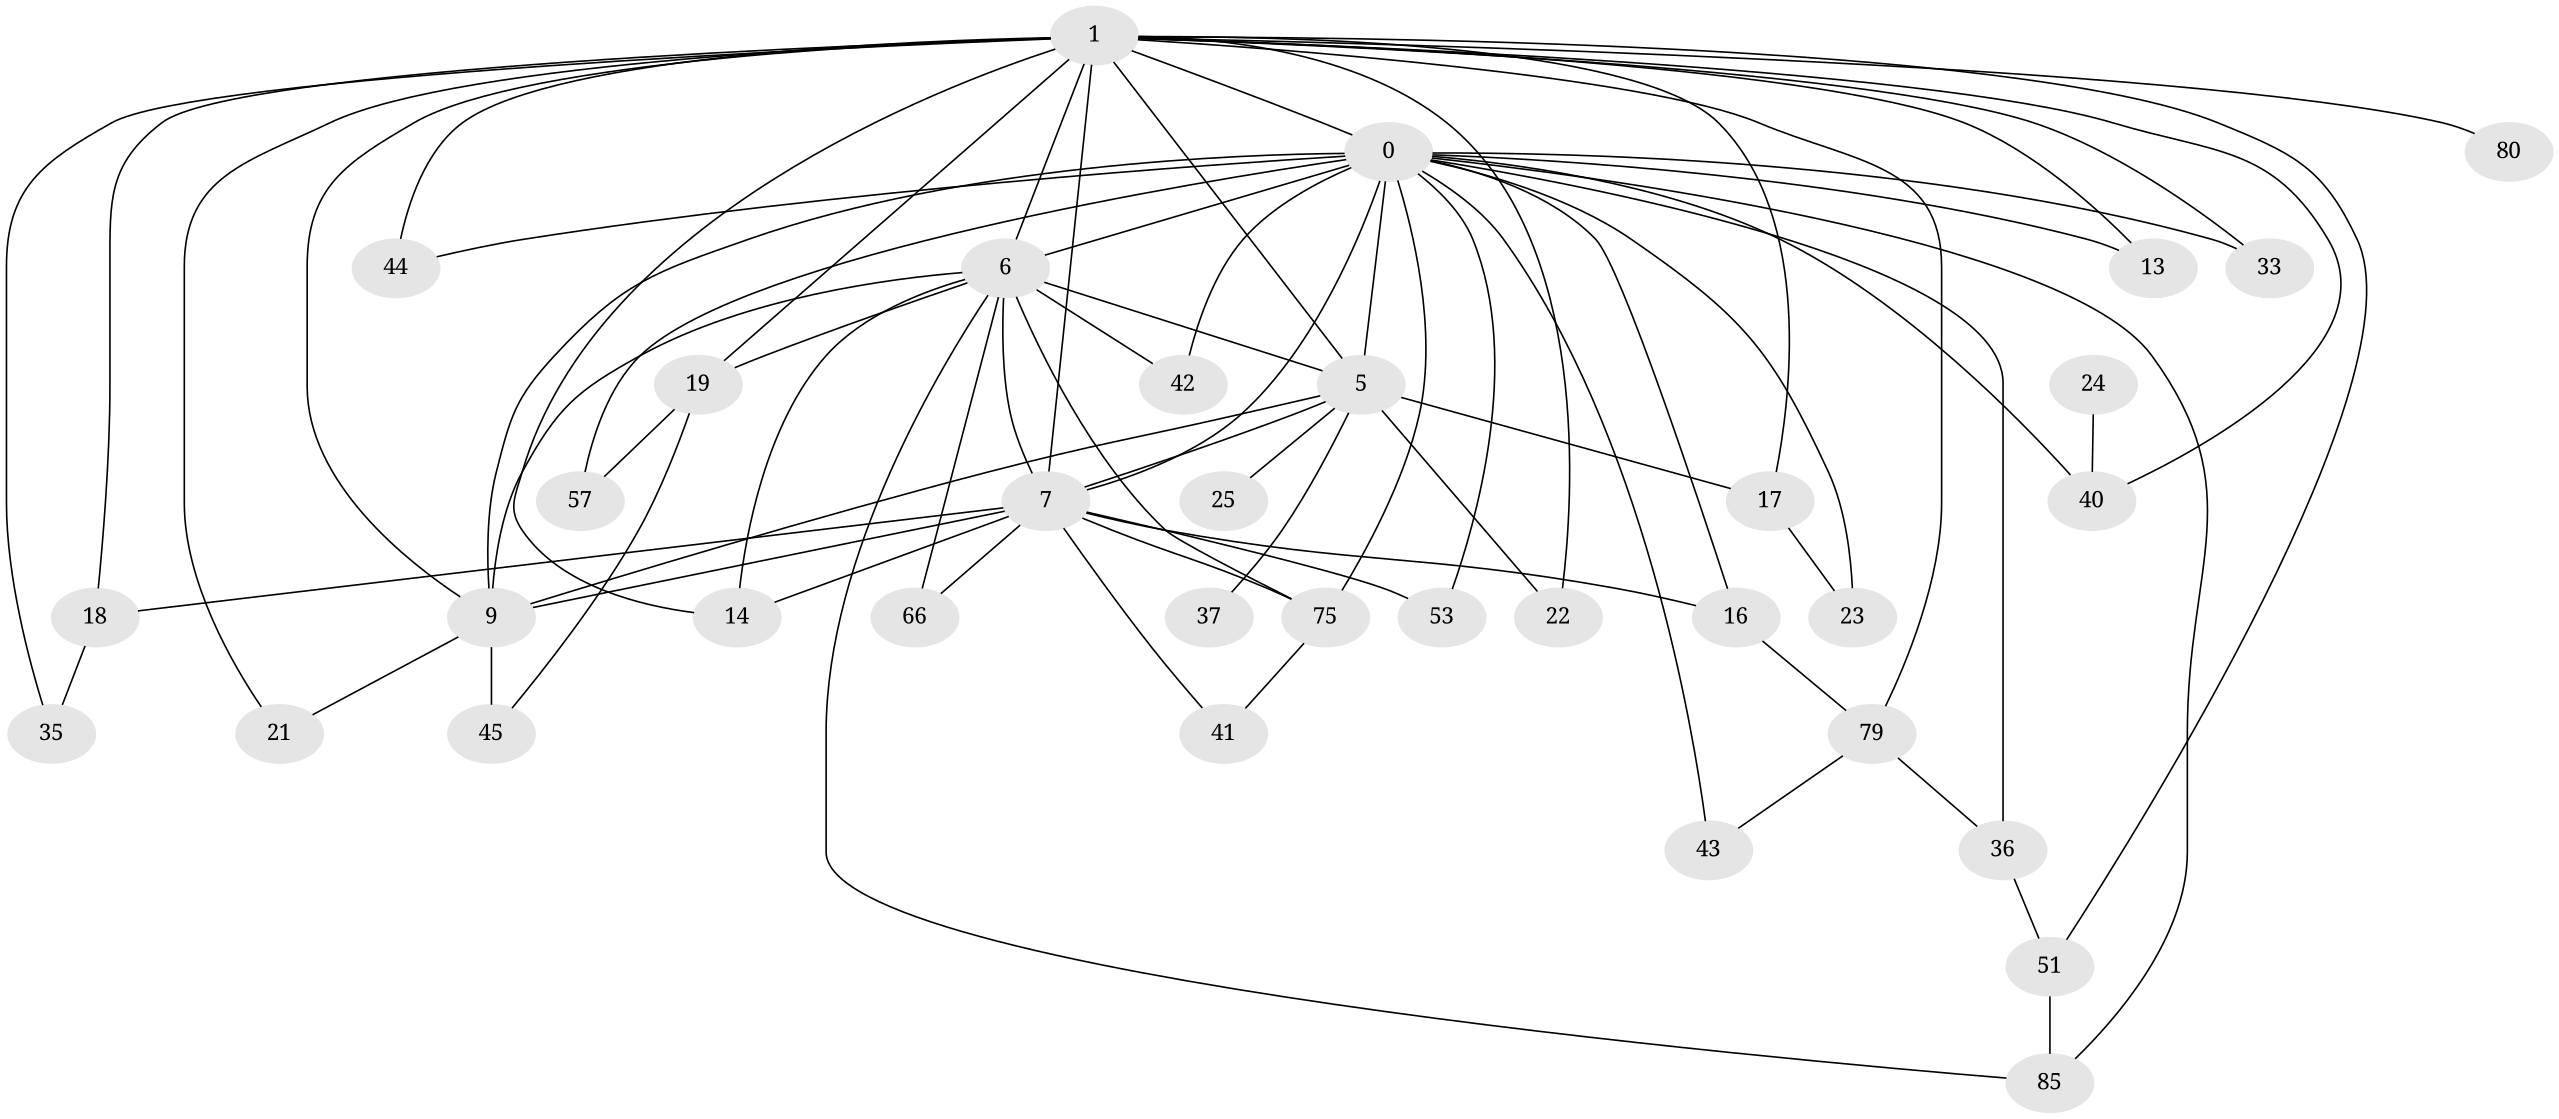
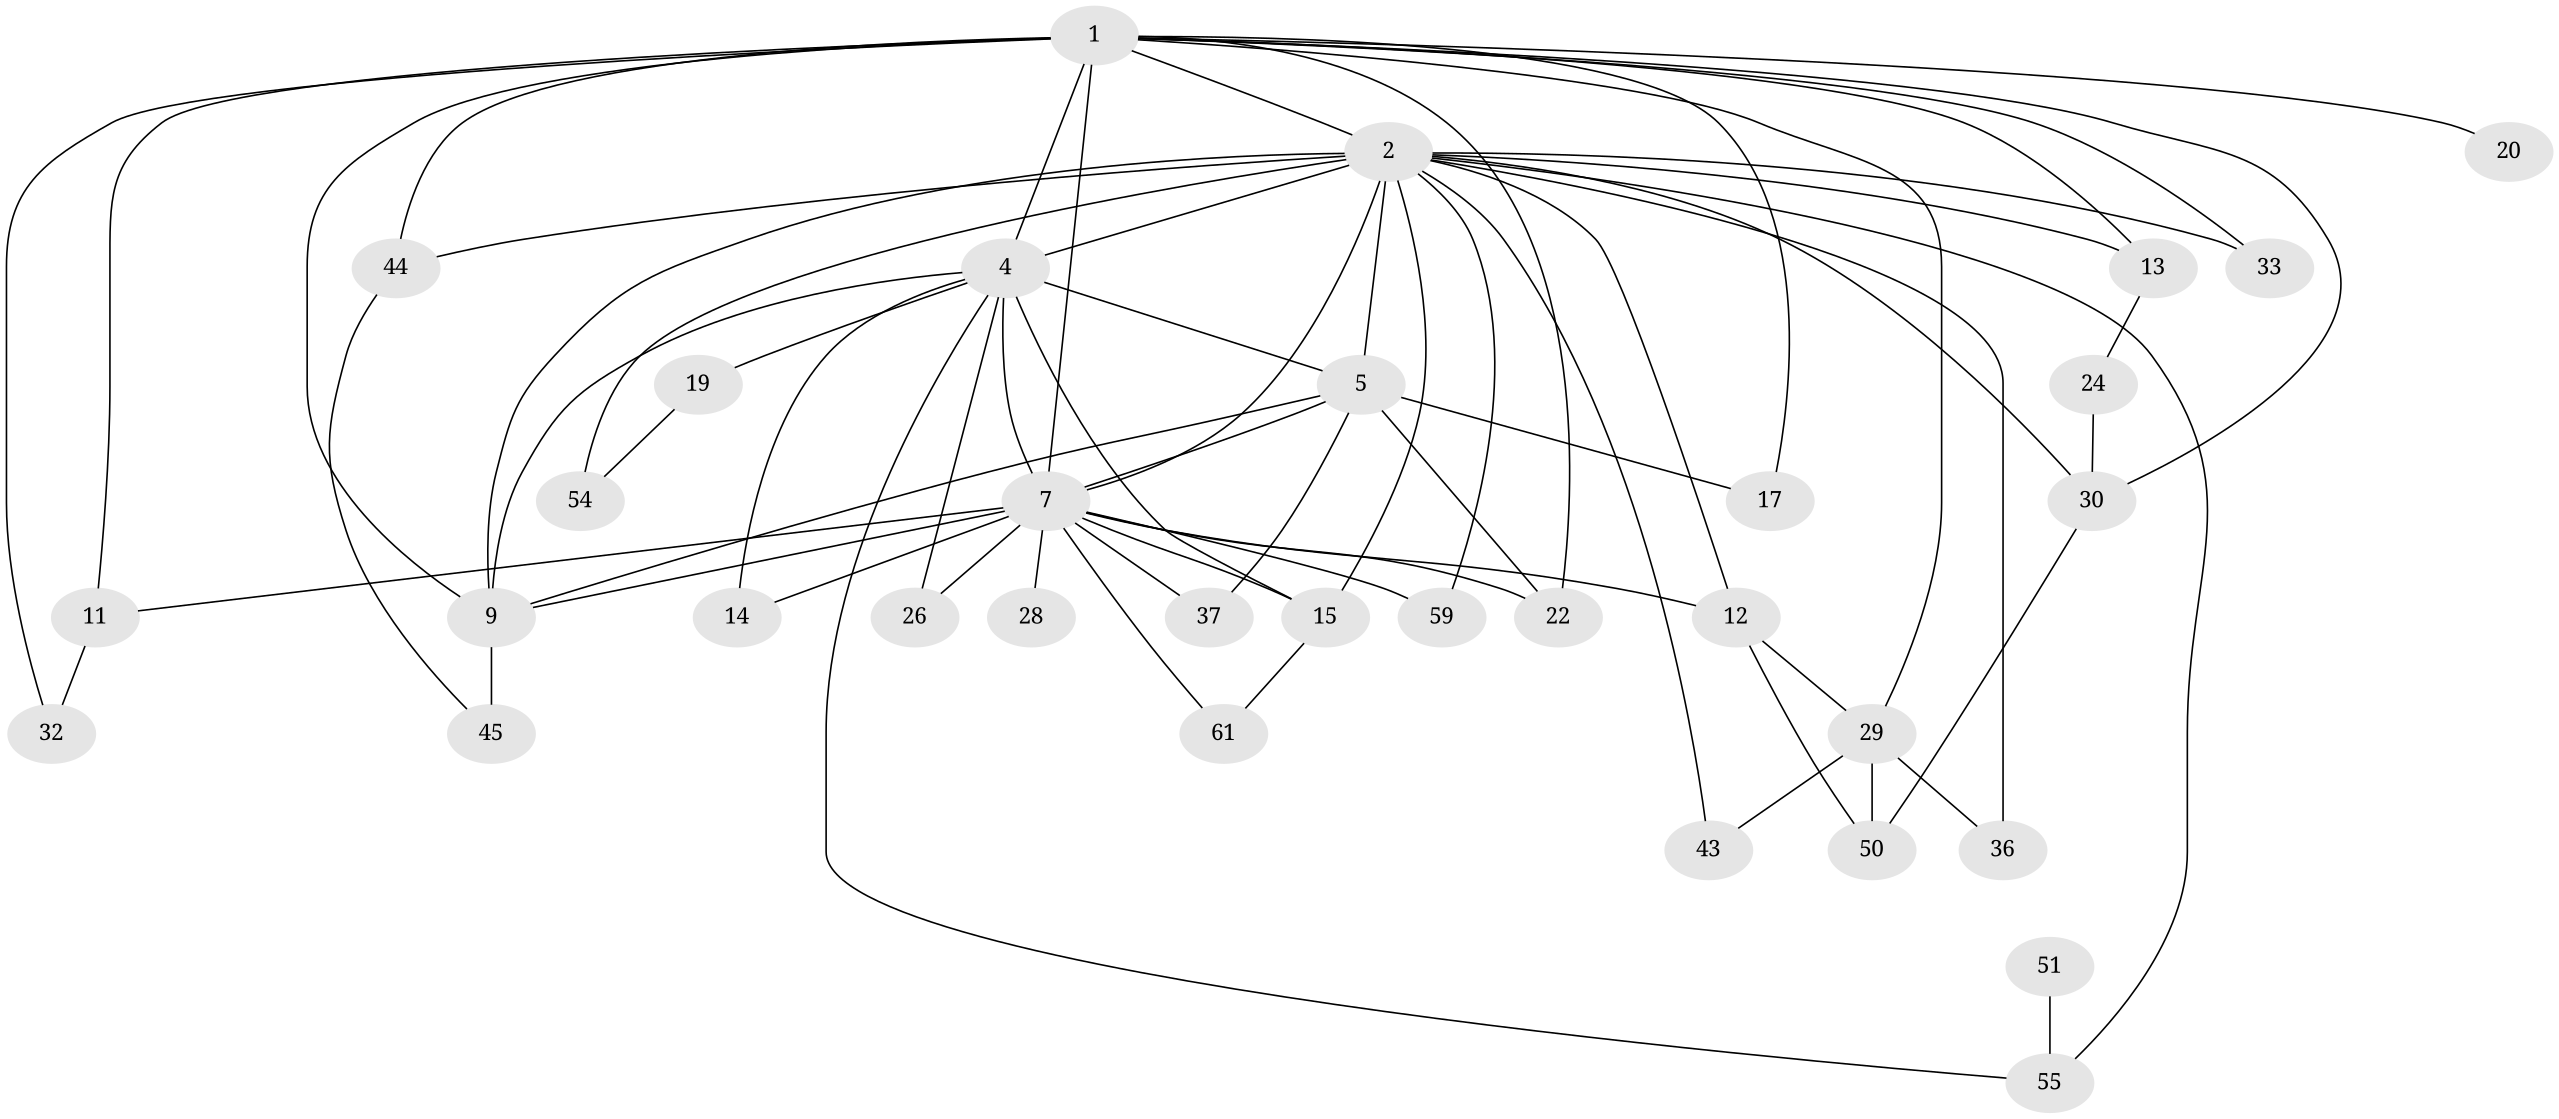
edge "1" -- "51": removed
node "0": label "0" -> "2"
node "80": label "80" -> "20"
edge "1" -- "19": removed
edge "1" -- "5": removed
edge "1" -- "14": removed
node "6": label "6" -> "4"
edge "13" -- "24": added
node "42": removed
node "57": label "57" -> "54"
node "25": removed
node "40": label "40" -> "30"
edge "19" -- "45": now "44" -- "45"
edge "7" -- "22": added
edge "7" -- "37": added
node "18": label "18" -> "11"
node "66": label "66" -> "26"
node "28": added
node "75": label "75" -> "15"
node "53": label "53" -> "59"
node "16": label "16" -> "12"
node "23": removed
node "35": label "35" -> "32"
node "21": removed
node "41": label "41" -> "61"
node "79": label "79" -> "29"
node "50": added
edge "36" -- "51": removed
node "85": label "85" -> "55"
